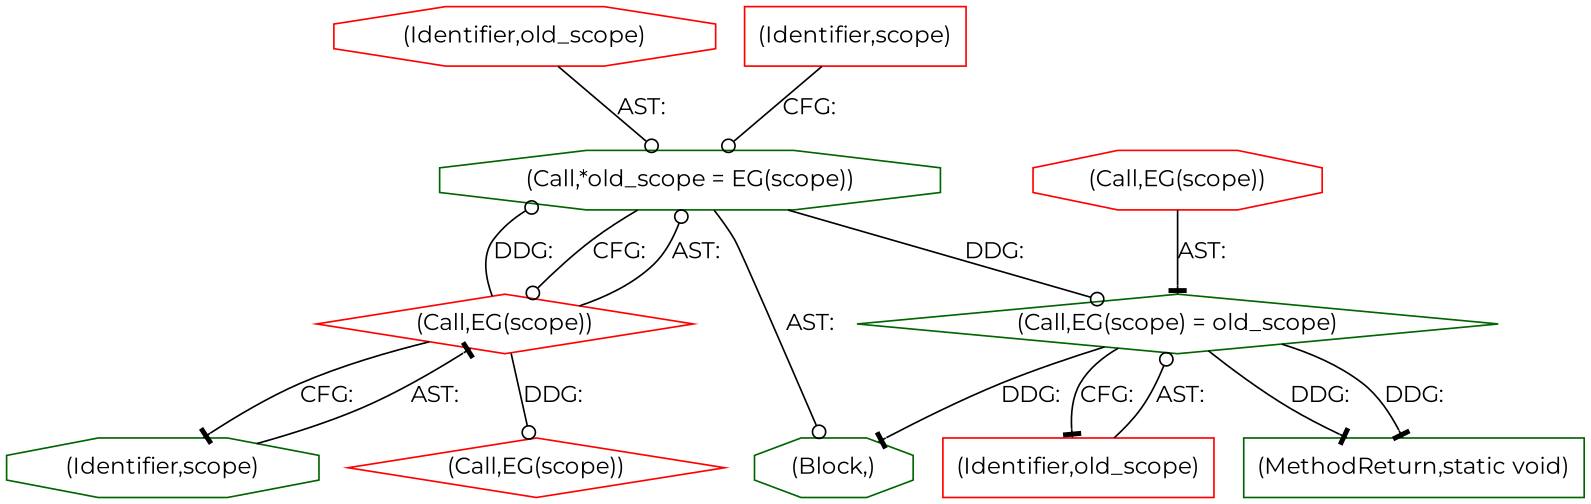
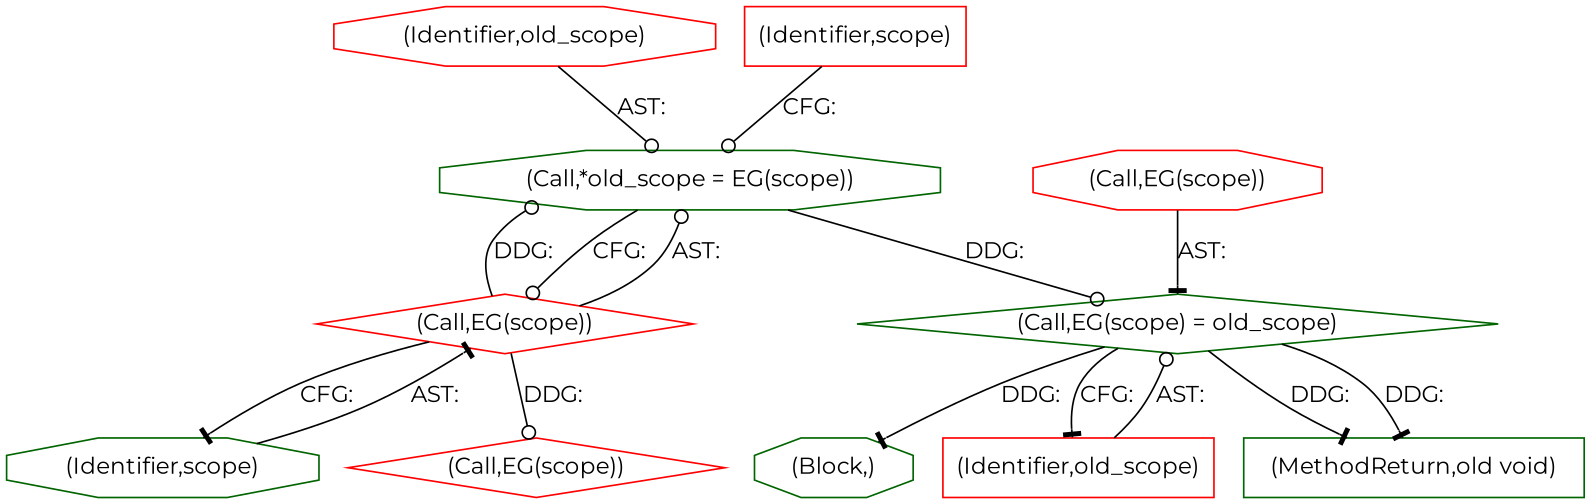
edge "(Call,*old_scope = EG(scope))" -> "(Block,)": removed, label "AST:"
node "(MethodReturn,static void)": label "(MethodReturn,static void)" -> "(MethodReturn,old void)"
